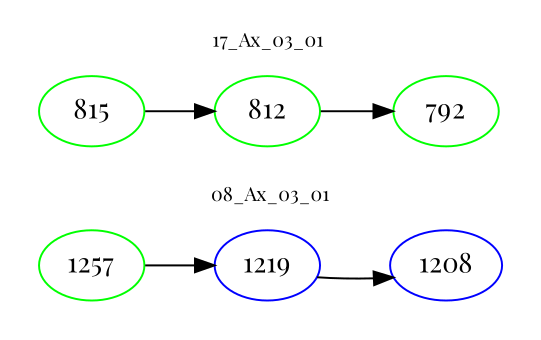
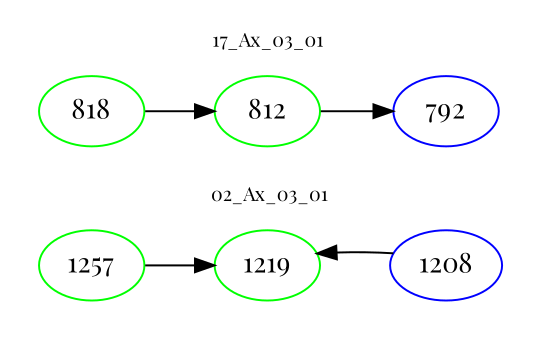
node "815": label "815" -> "818"
node "792": color green -> blue
cluster "08_Ax_03_01": label "08_Ax_03_01" -> "02_Ax_03_01"
node "1219": color blue -> green
edge "1219" -> "1208": reversed
